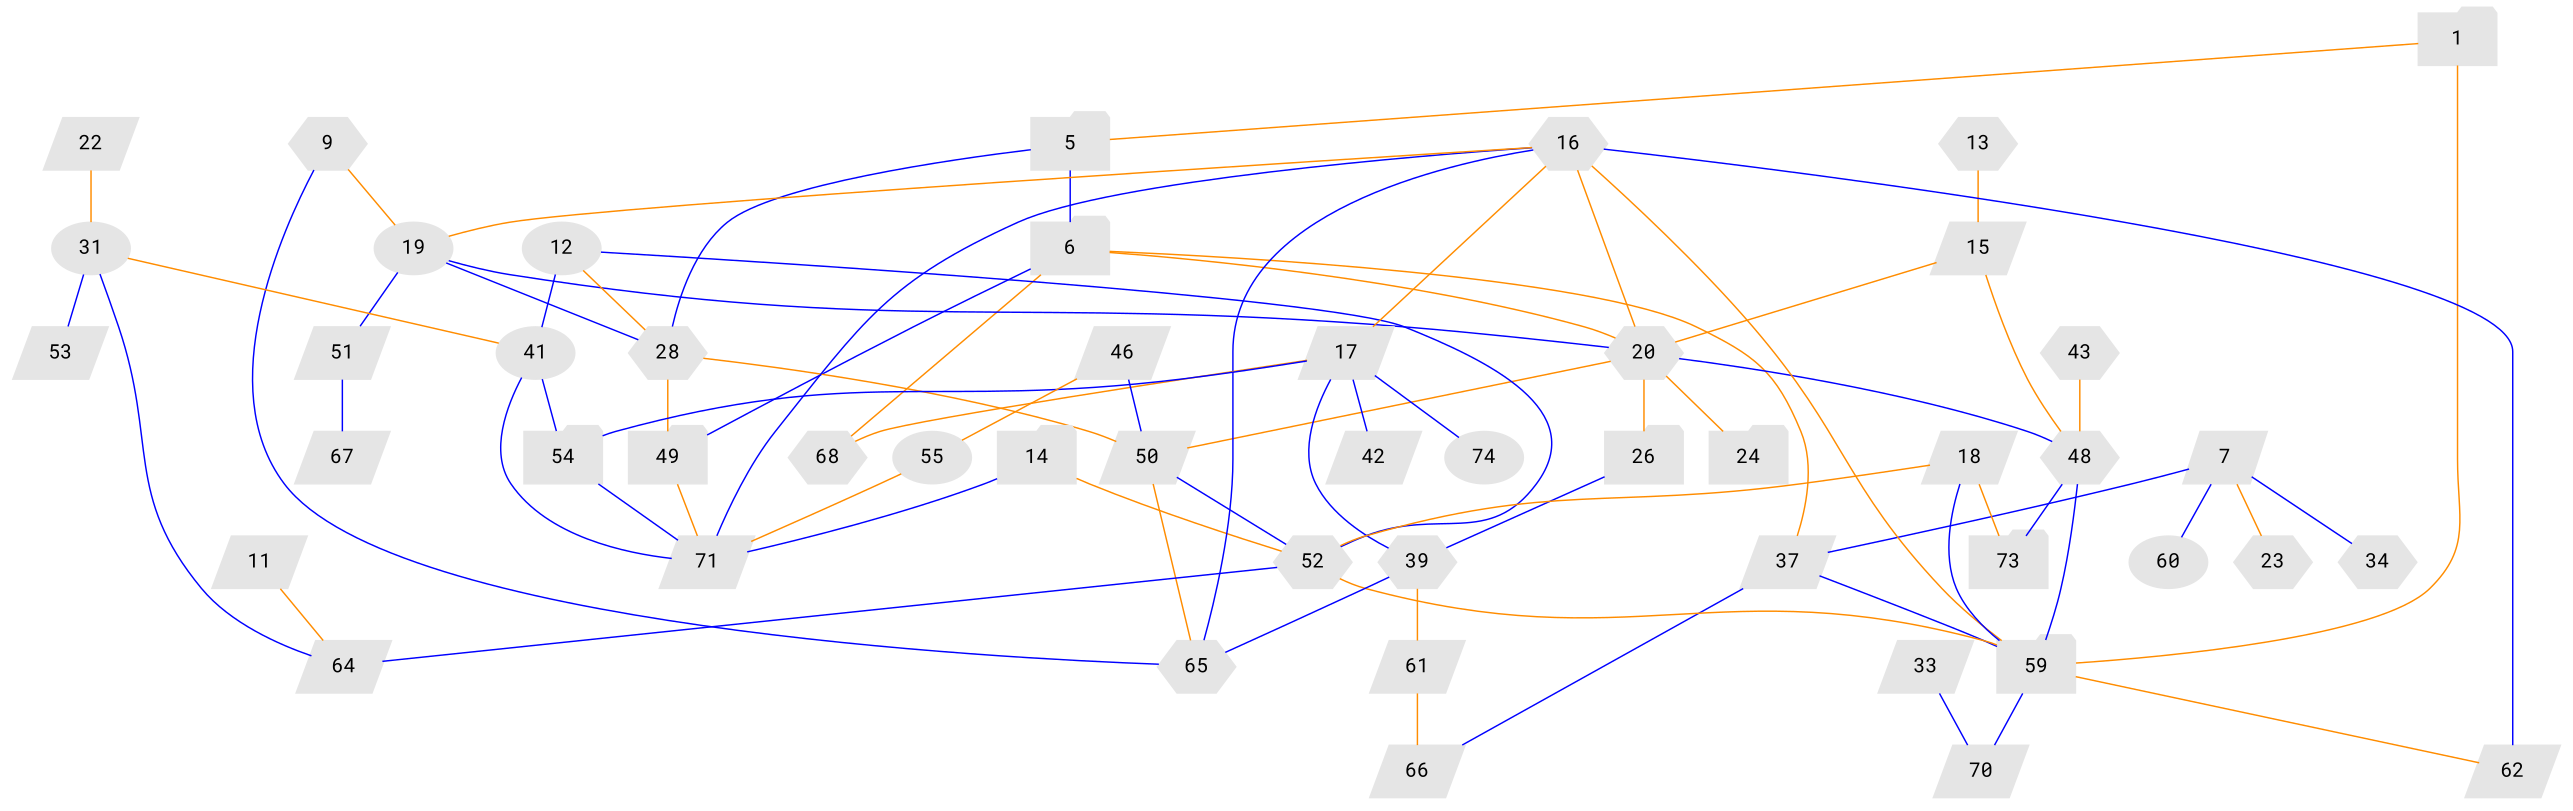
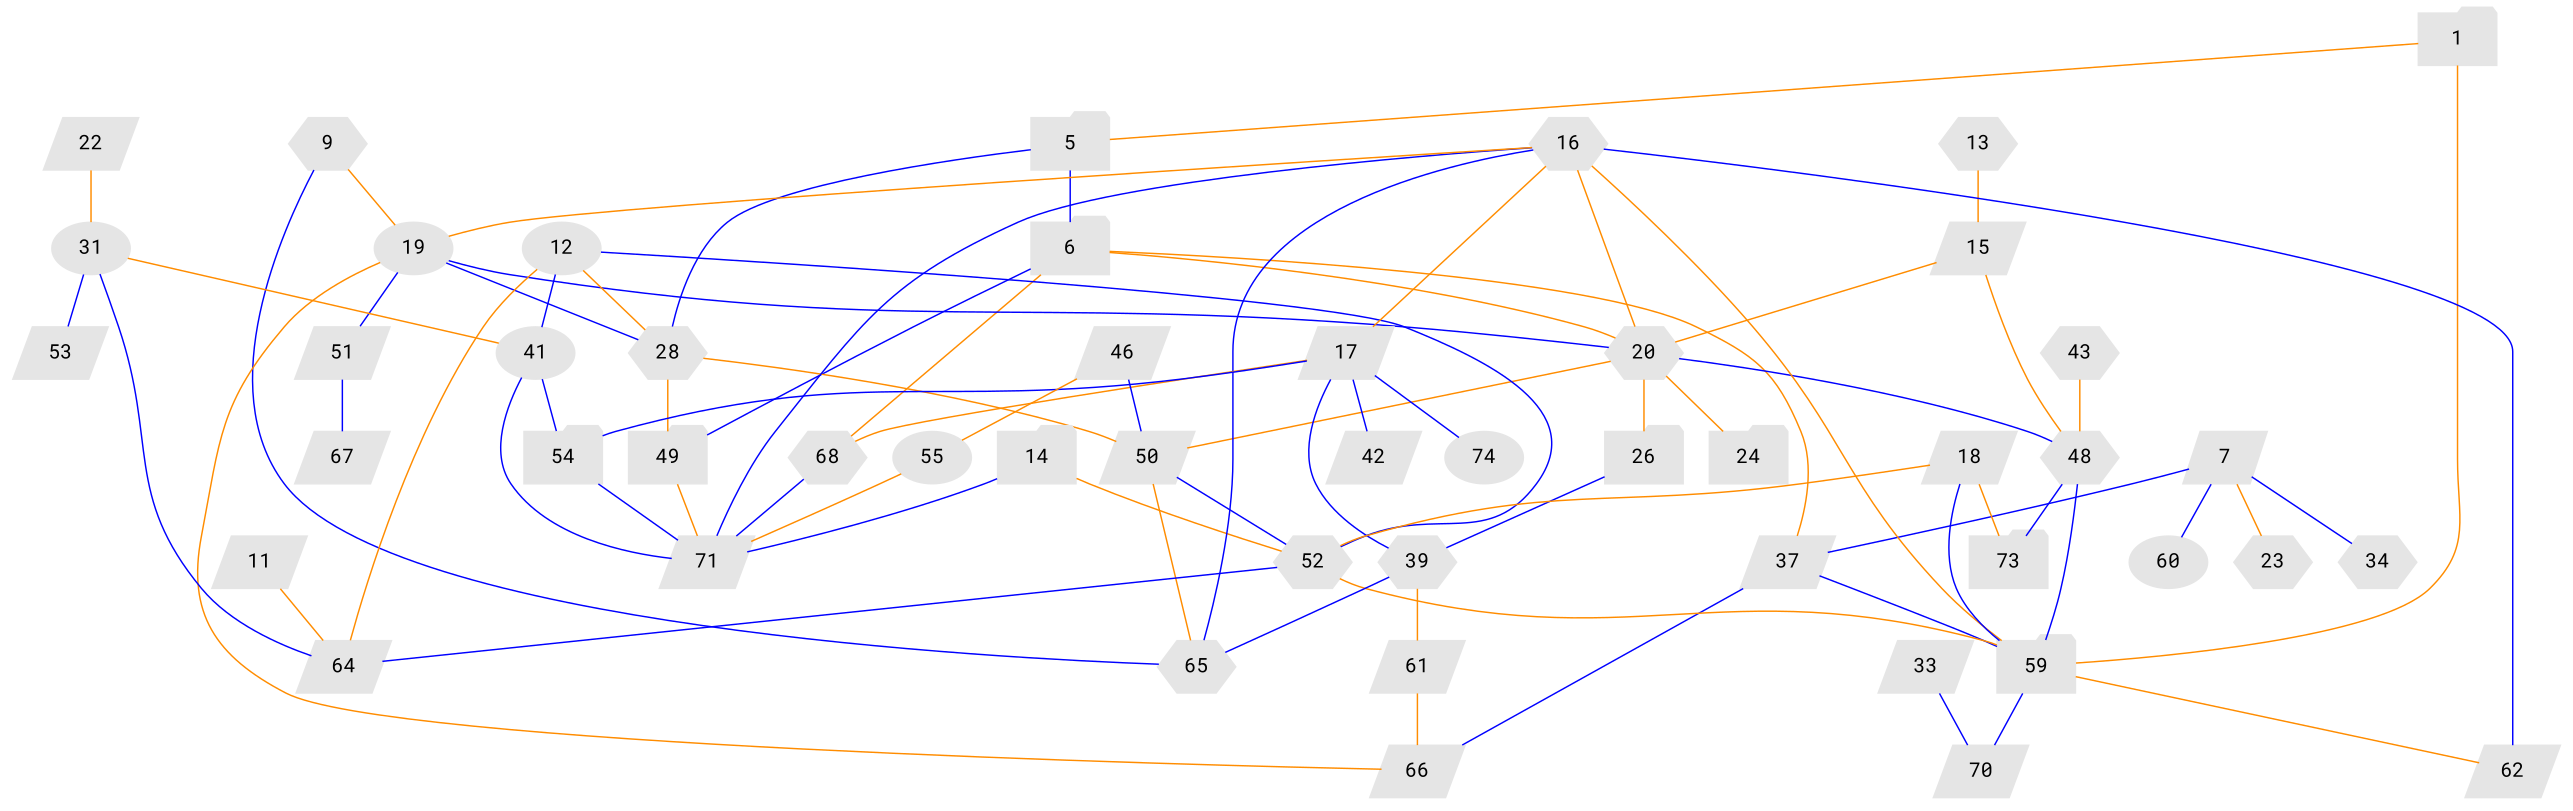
edge "12" -- "64": added
edge "68" -- "71": added
edge "19" -- "66": added
